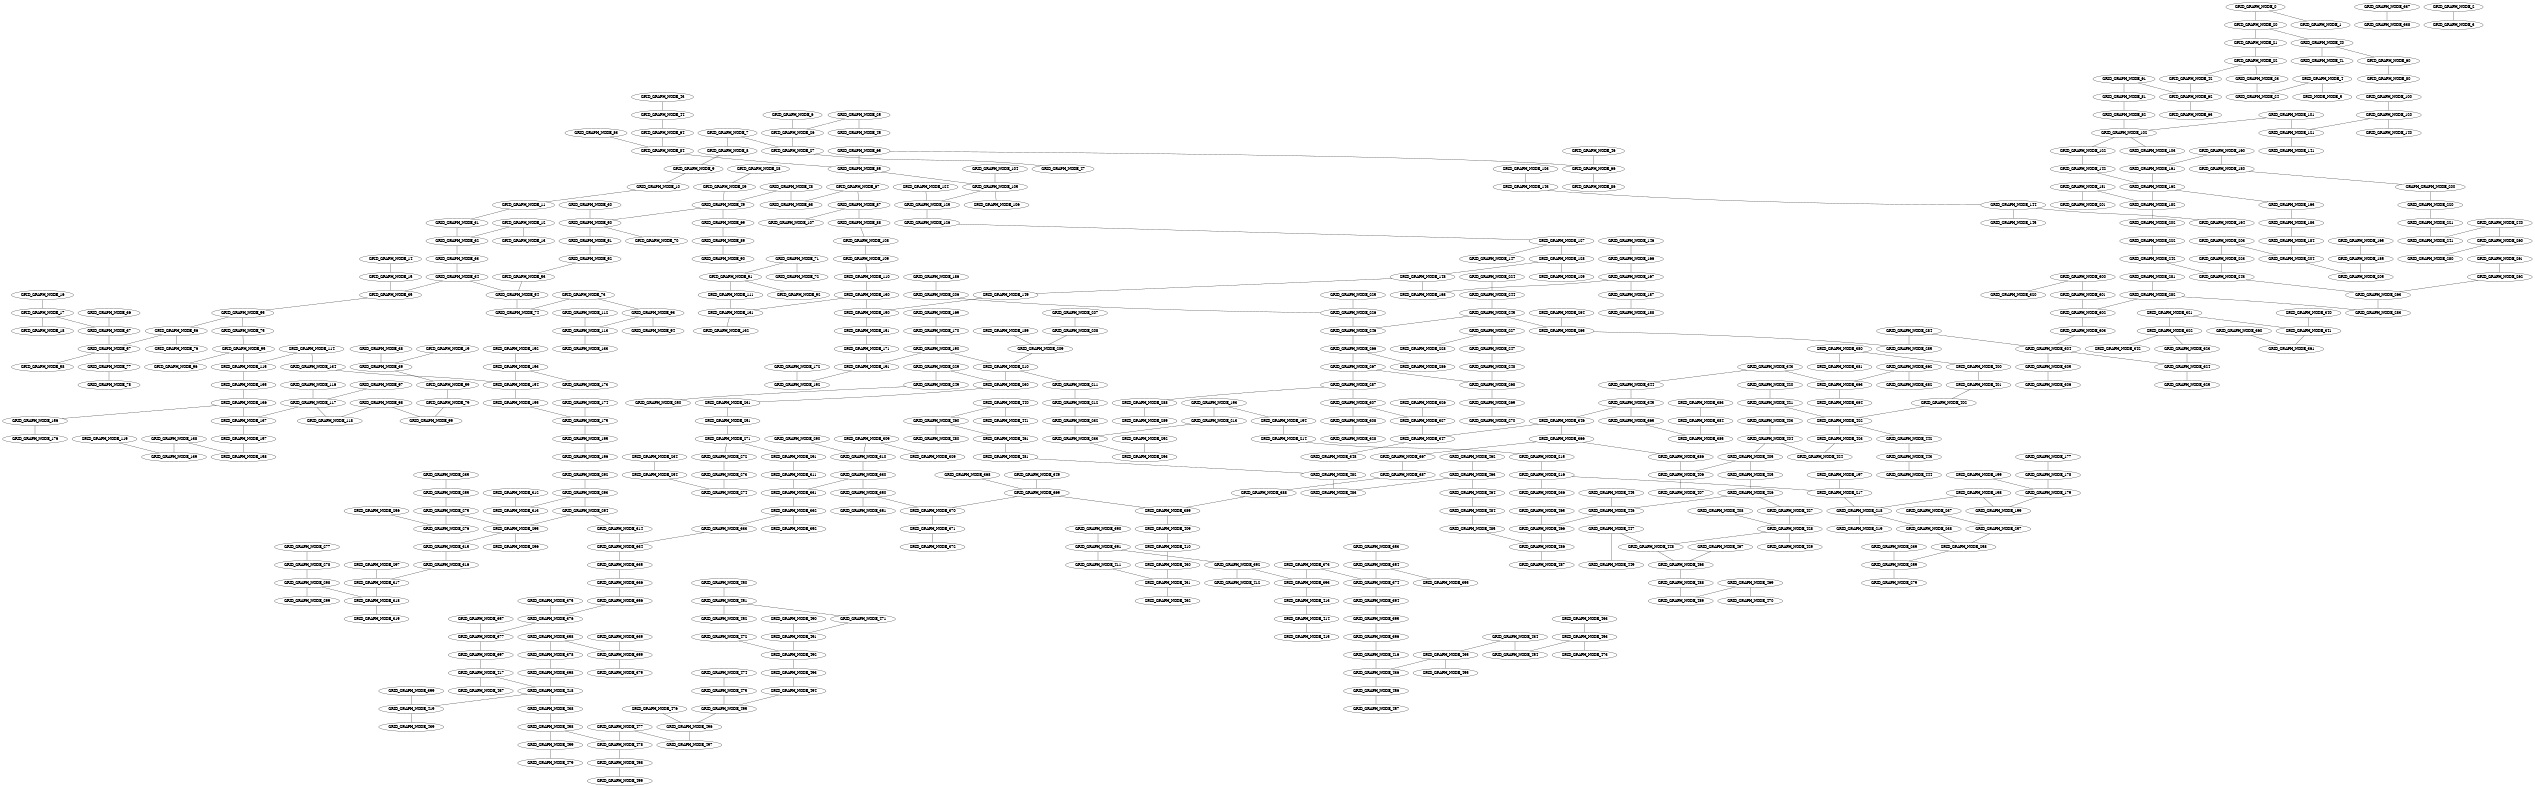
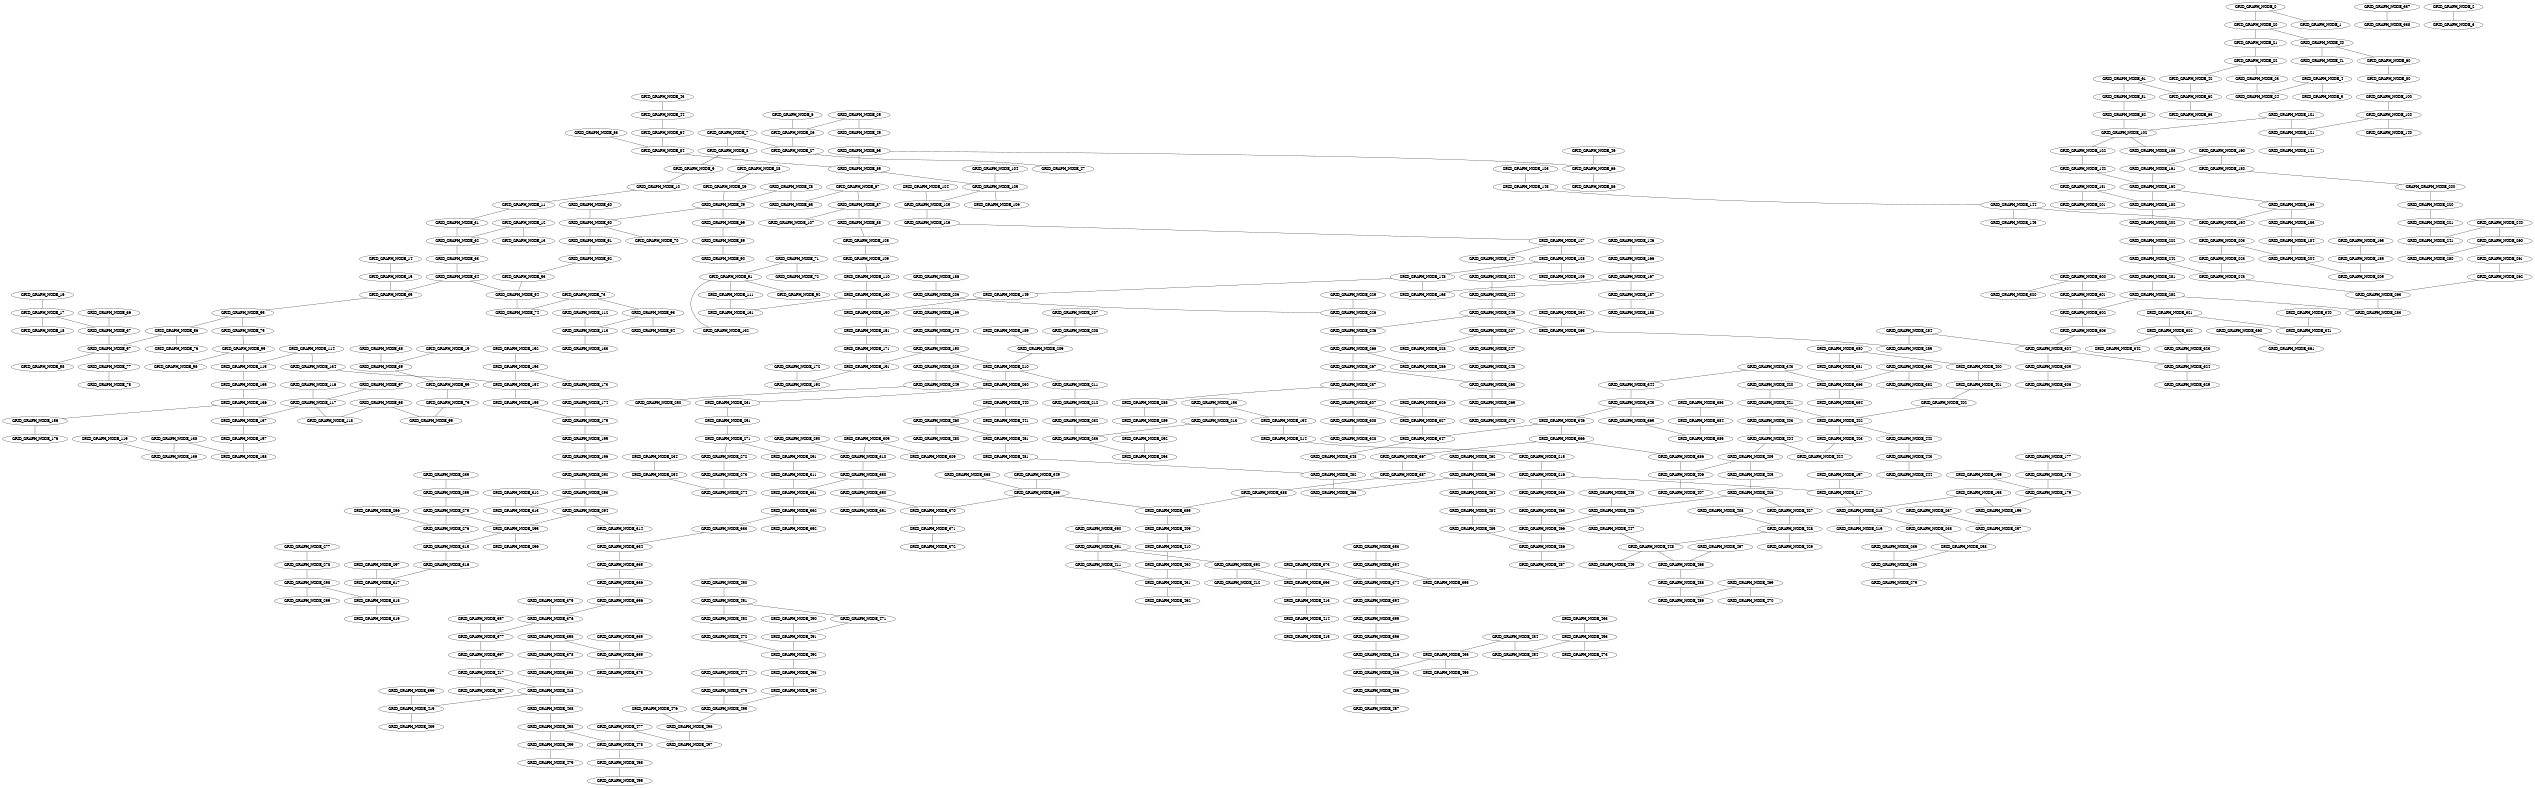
node "GRID_NODE_NODE_5": label "GRID_NODE_NODE_5" -> "GRID_GRAPH_NODE_5"
edge "GRID_GRAPH_NODE_163" -- "GRID_GRAPH_NODE_164": added
edge "GRID_GRAPH_NODE_131" -- "GRID_GRAPH_NODE_132": now "GRID_GRAPH_NODE_91" -- "GRID_GRAPH_NODE_132"
edge "GRID_GRAPH_NODE_447" -- "GRID_GRAPH_NODE_449": now "GRID_GRAPH_NODE_448" -- "GRID_GRAPH_NODE_449"
